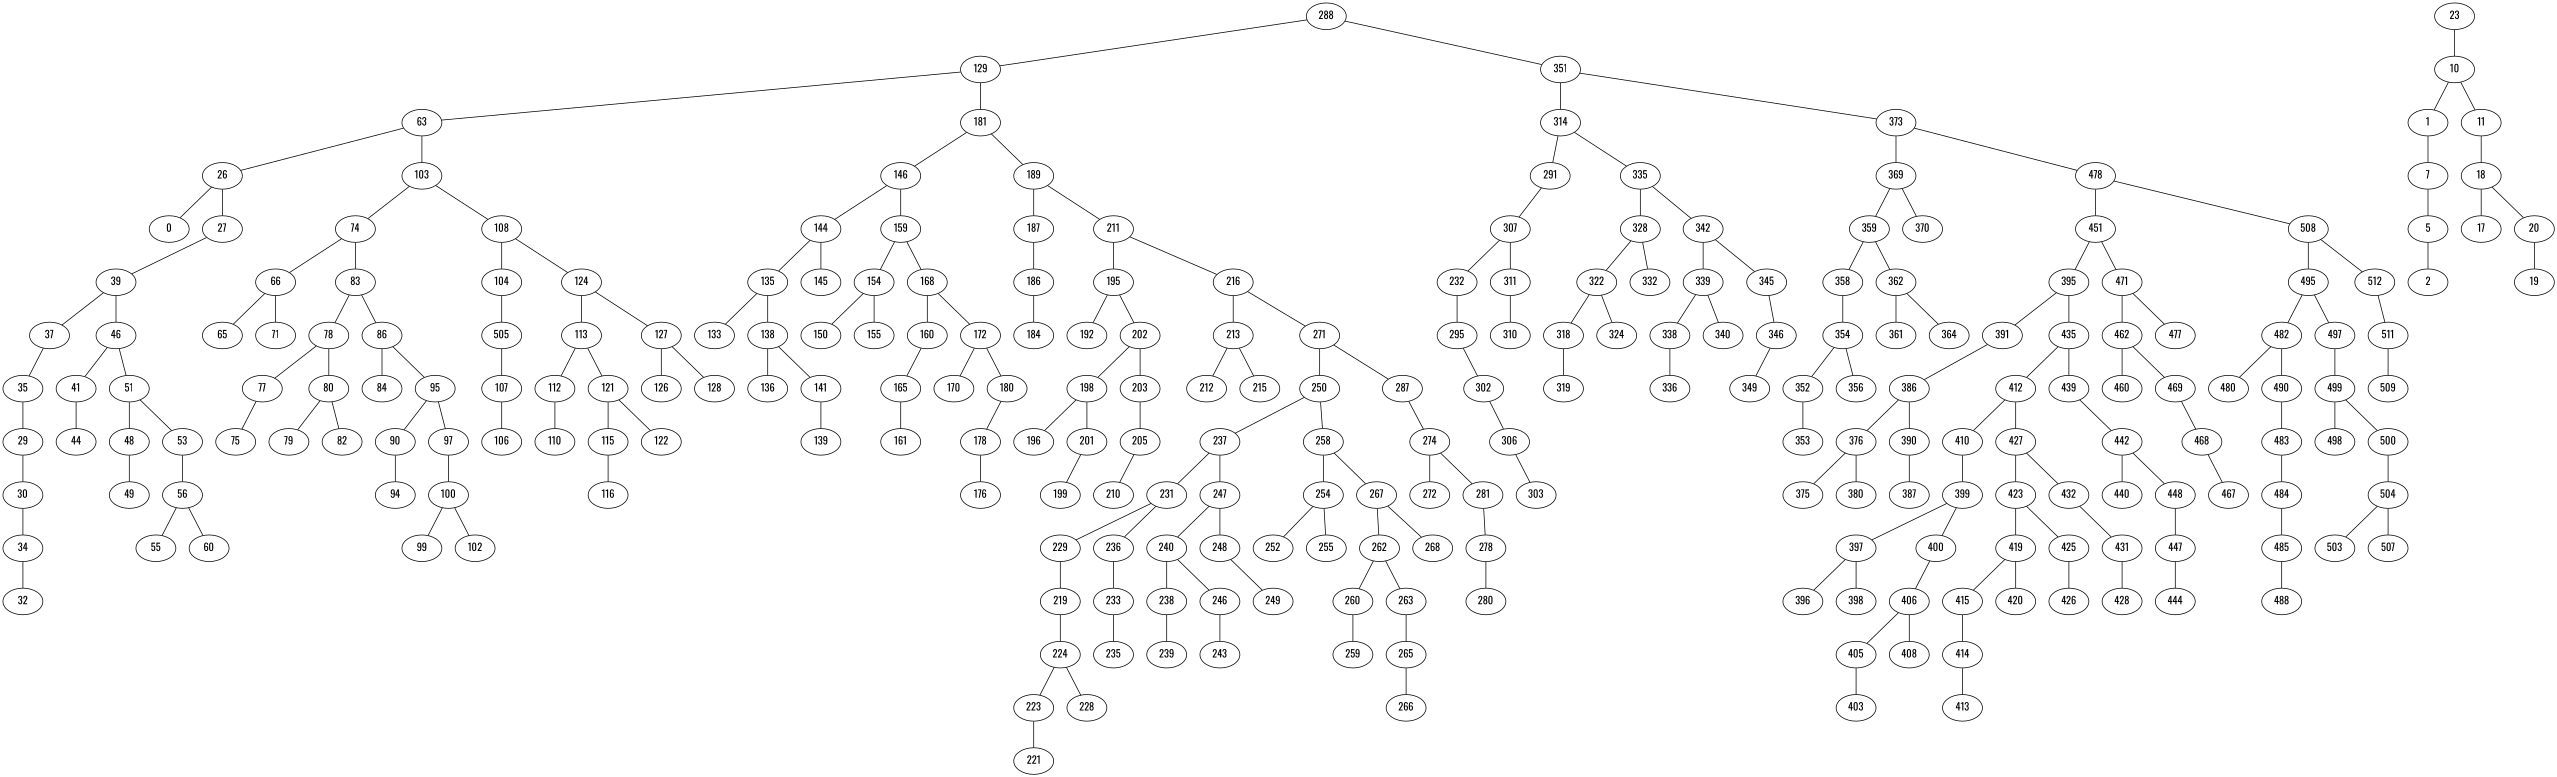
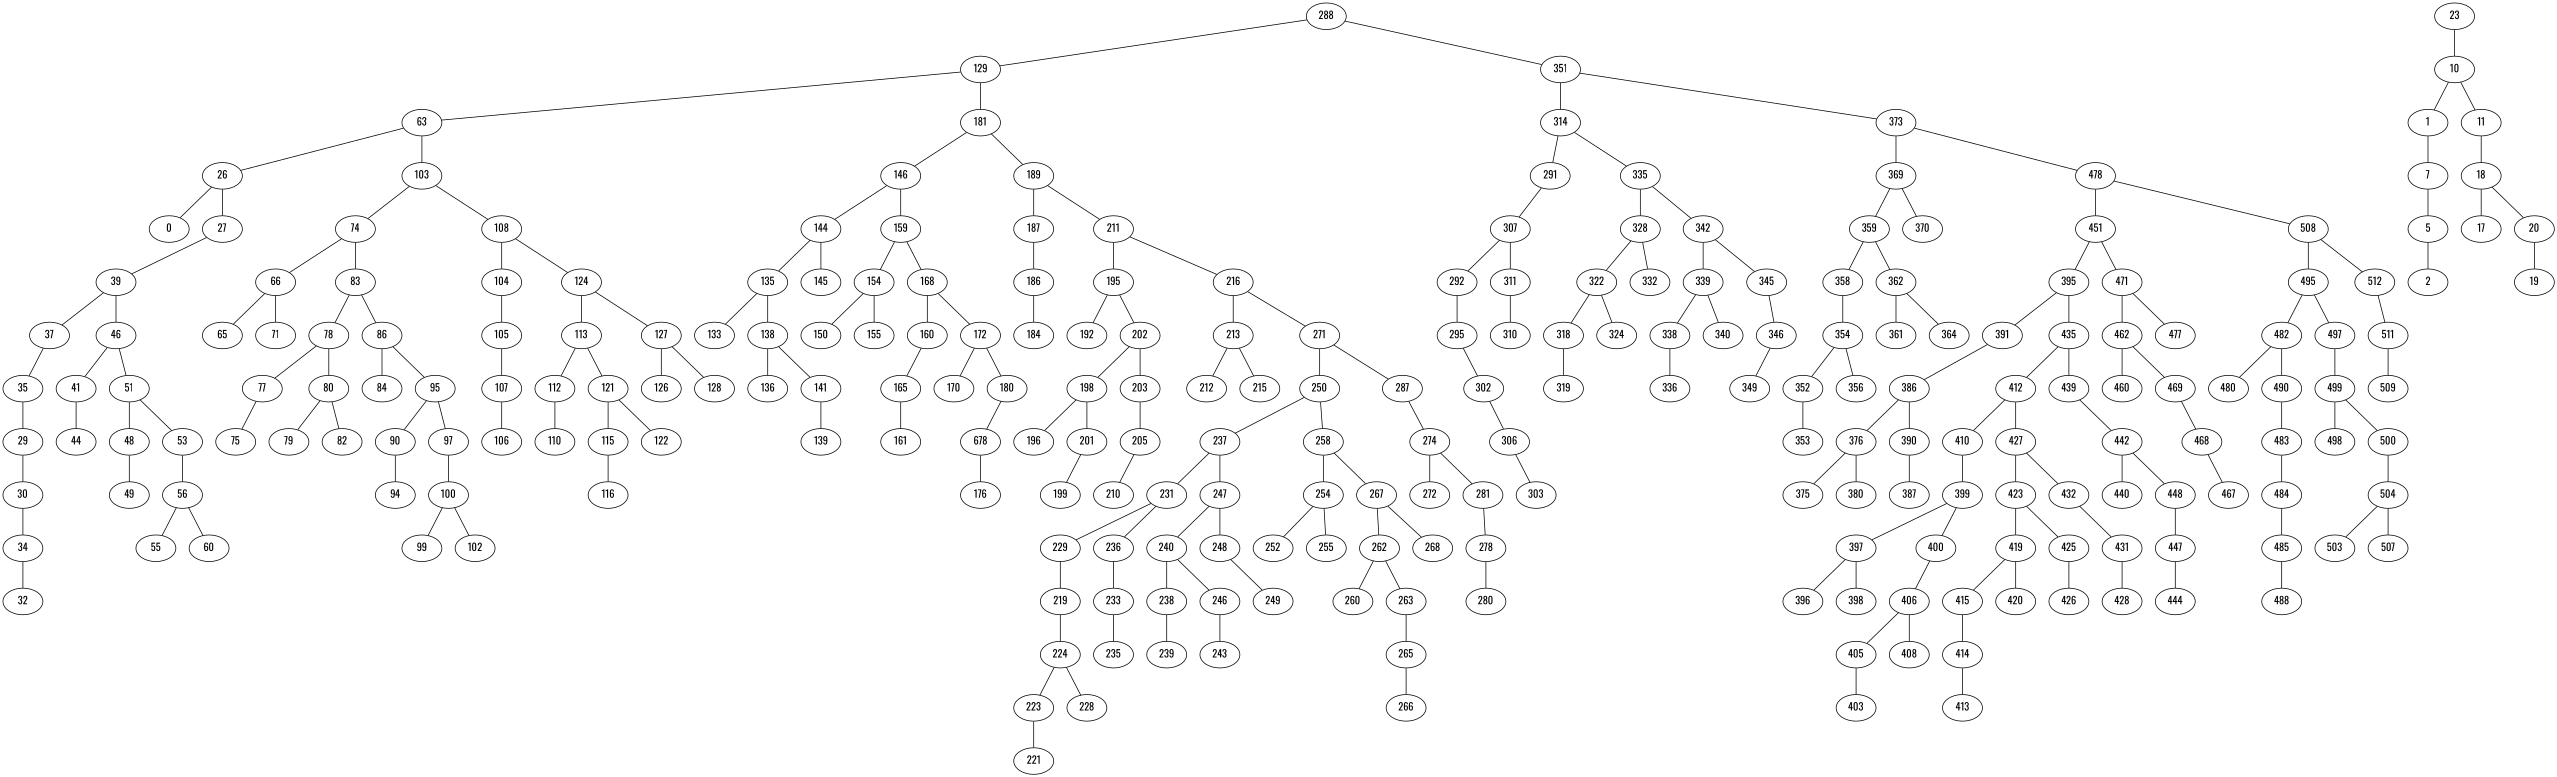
node "232": label "232" -> "292"
node "505": label "505" -> "105"
node "178": label "178" -> "678"
node "259": removed
